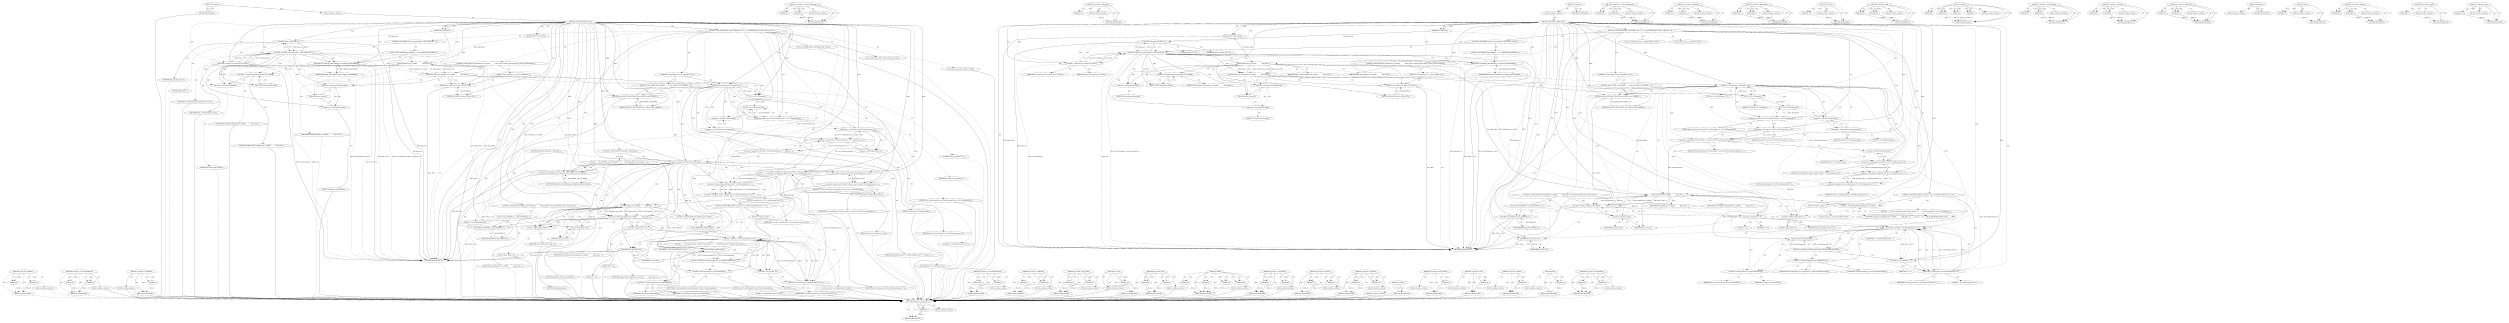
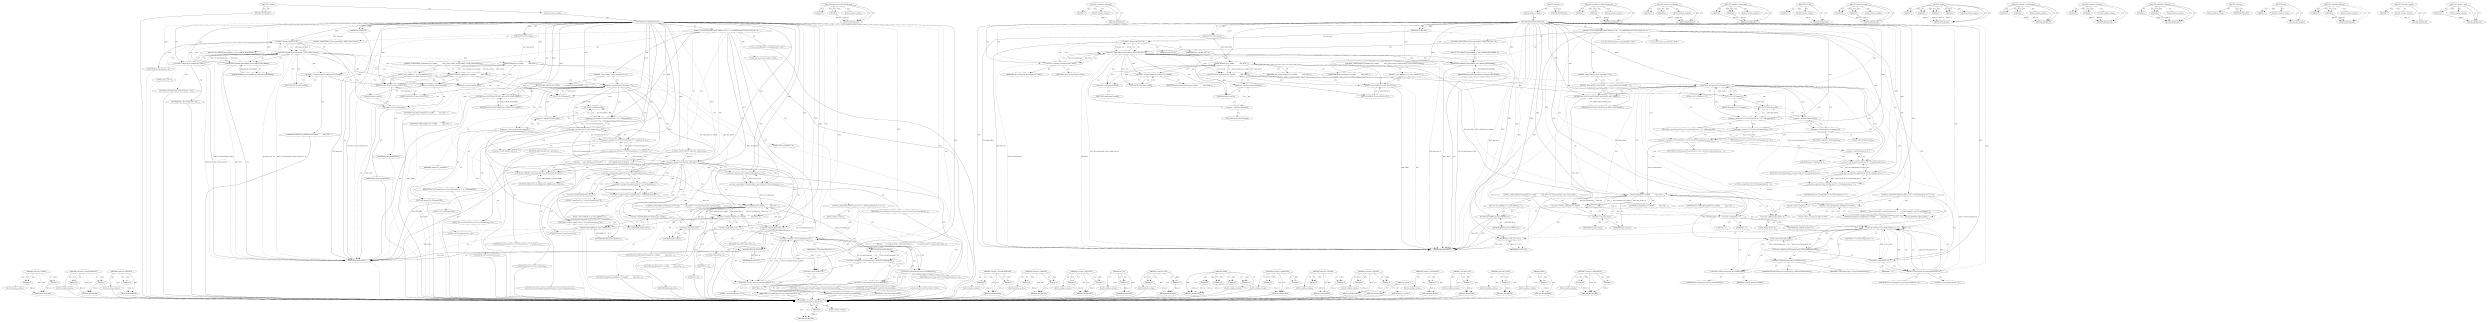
node "<(LOCAL,uint64_t allocSize: uint64_t)<SUB>19</SUB>>": removed
edge "(CONTROL_STRUCTURE,IF,if (allocSize > SIZE_MAX))" -> "(<operator>.greaterThan,allocSize > SIZE_MAX)": label "AST: " -> "DDG: size"
